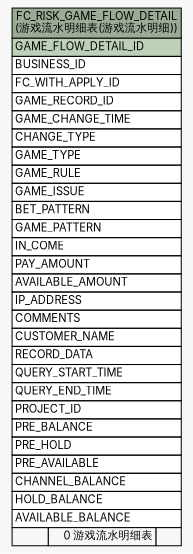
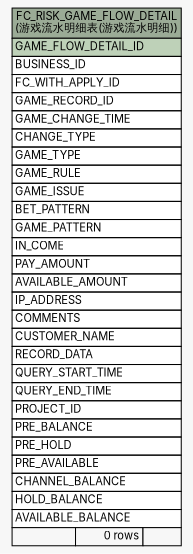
node "FC_RISK_GAME_FLOW_DETAIL": text "0 游戏流水明细表" -> "0 rows"
